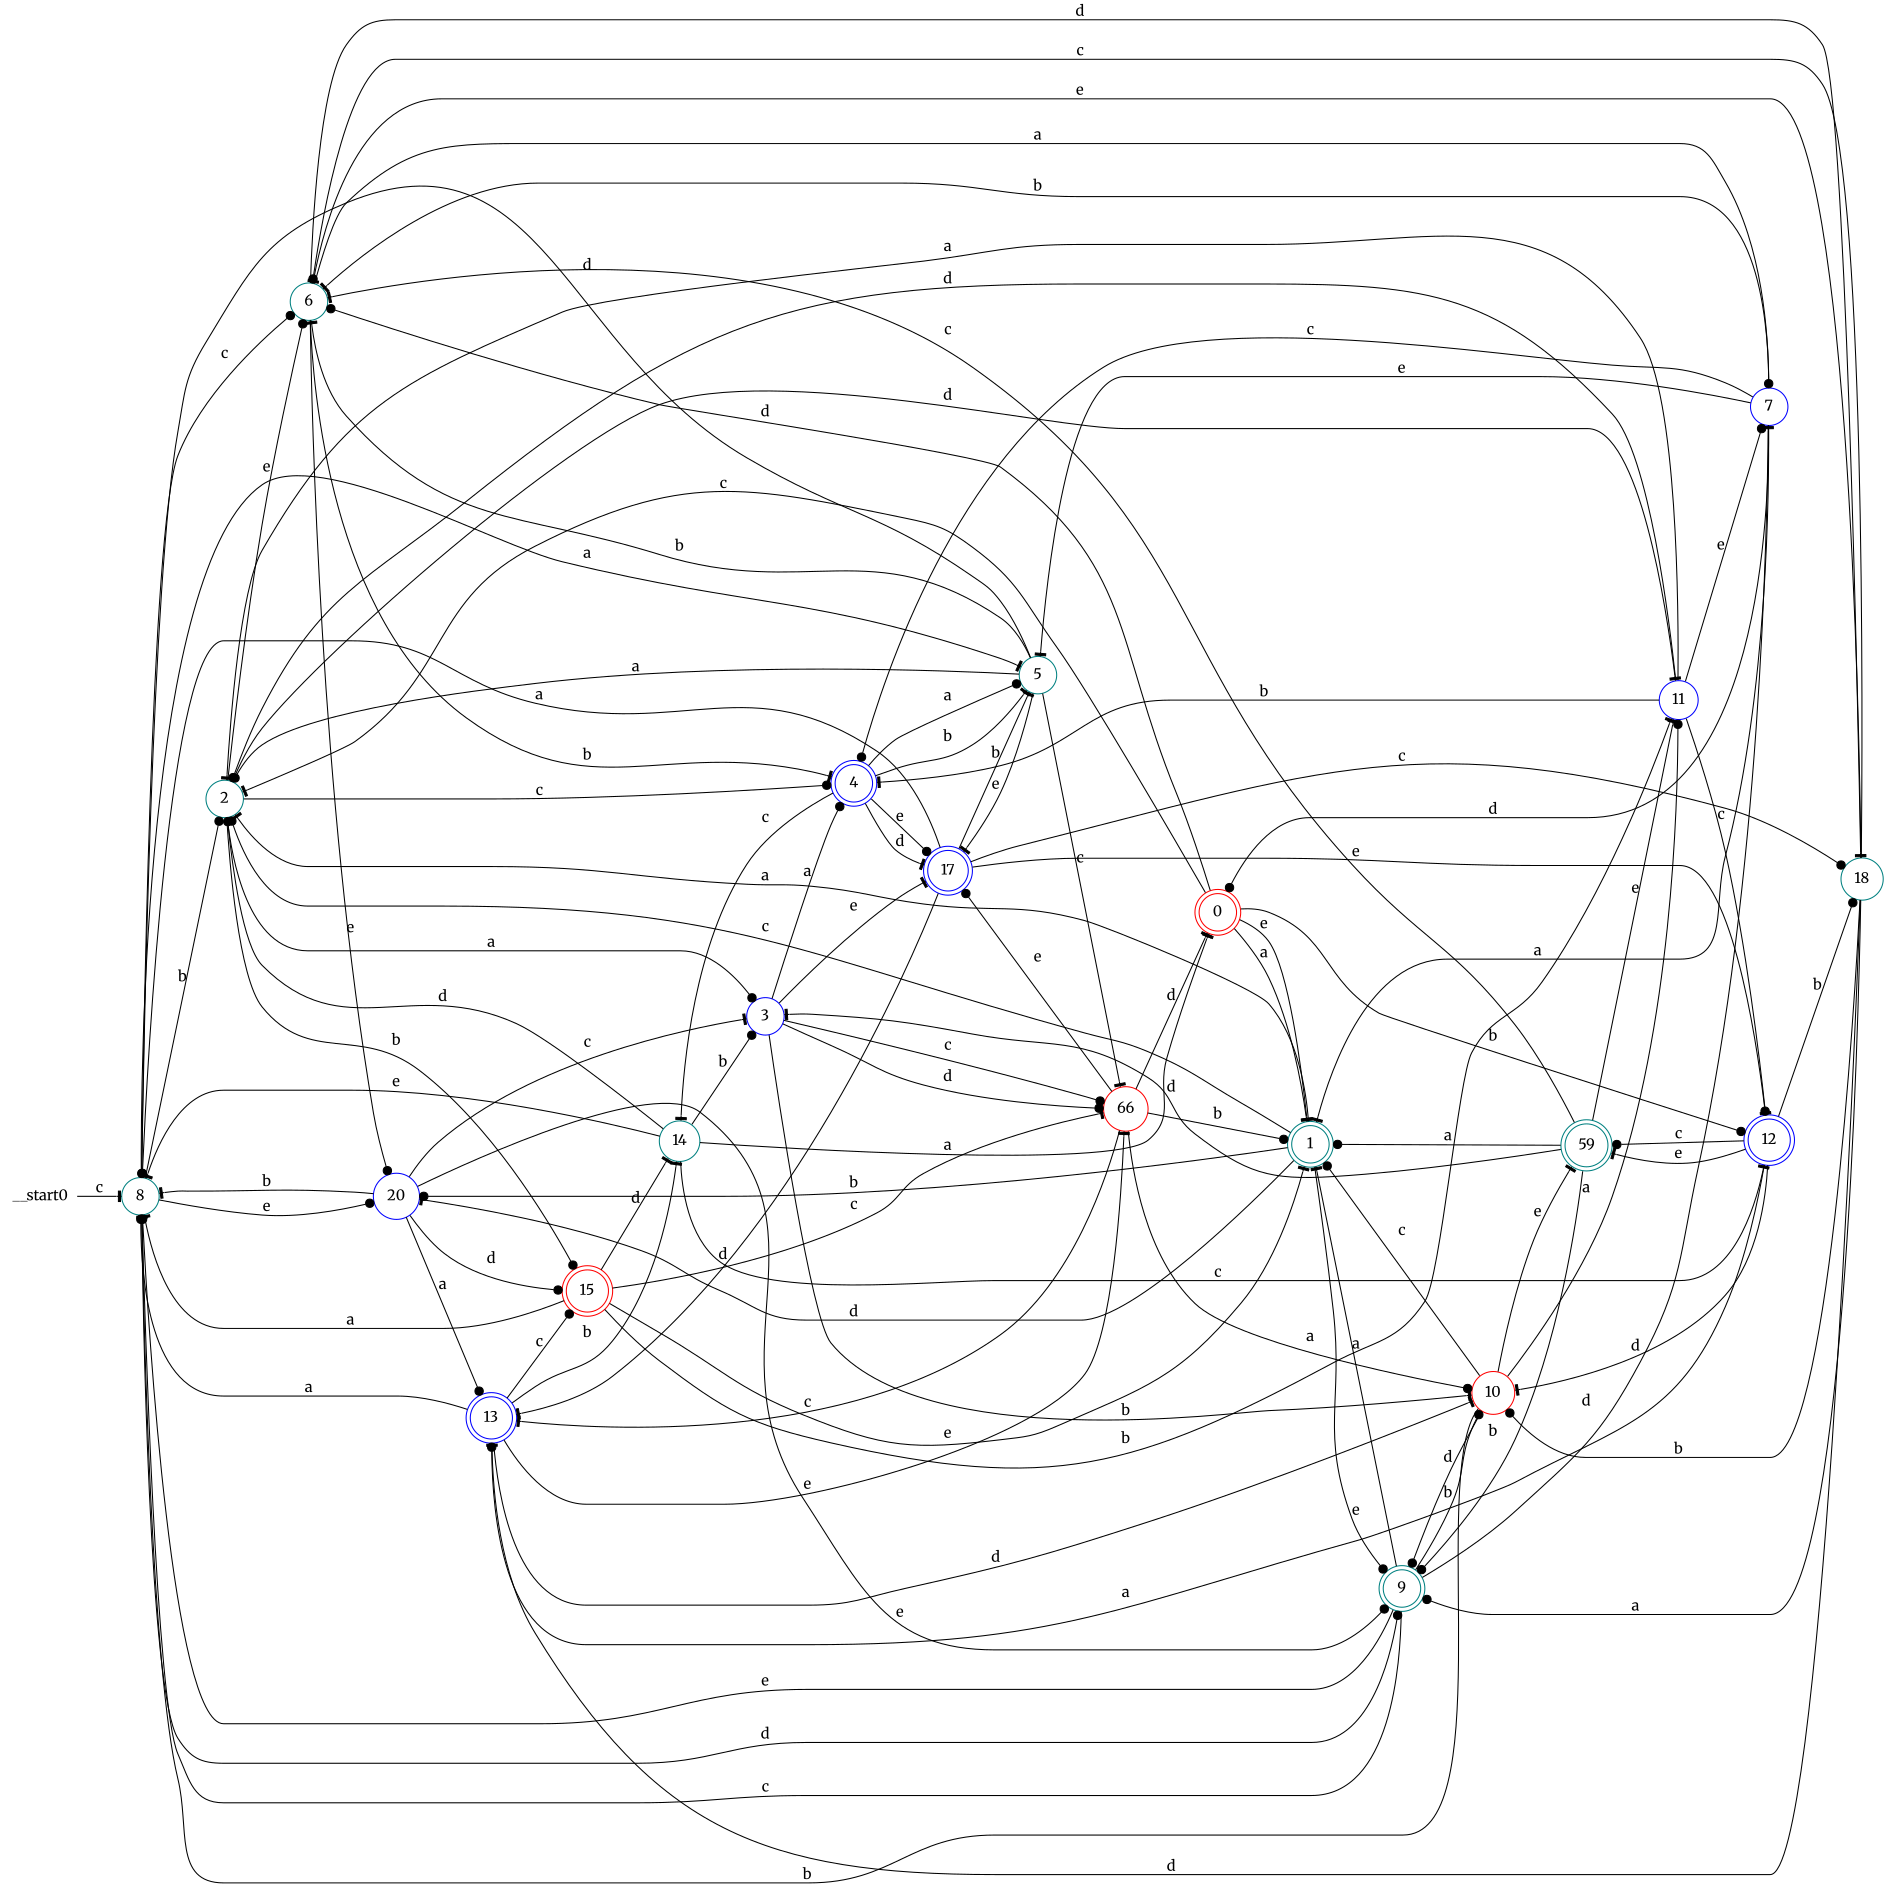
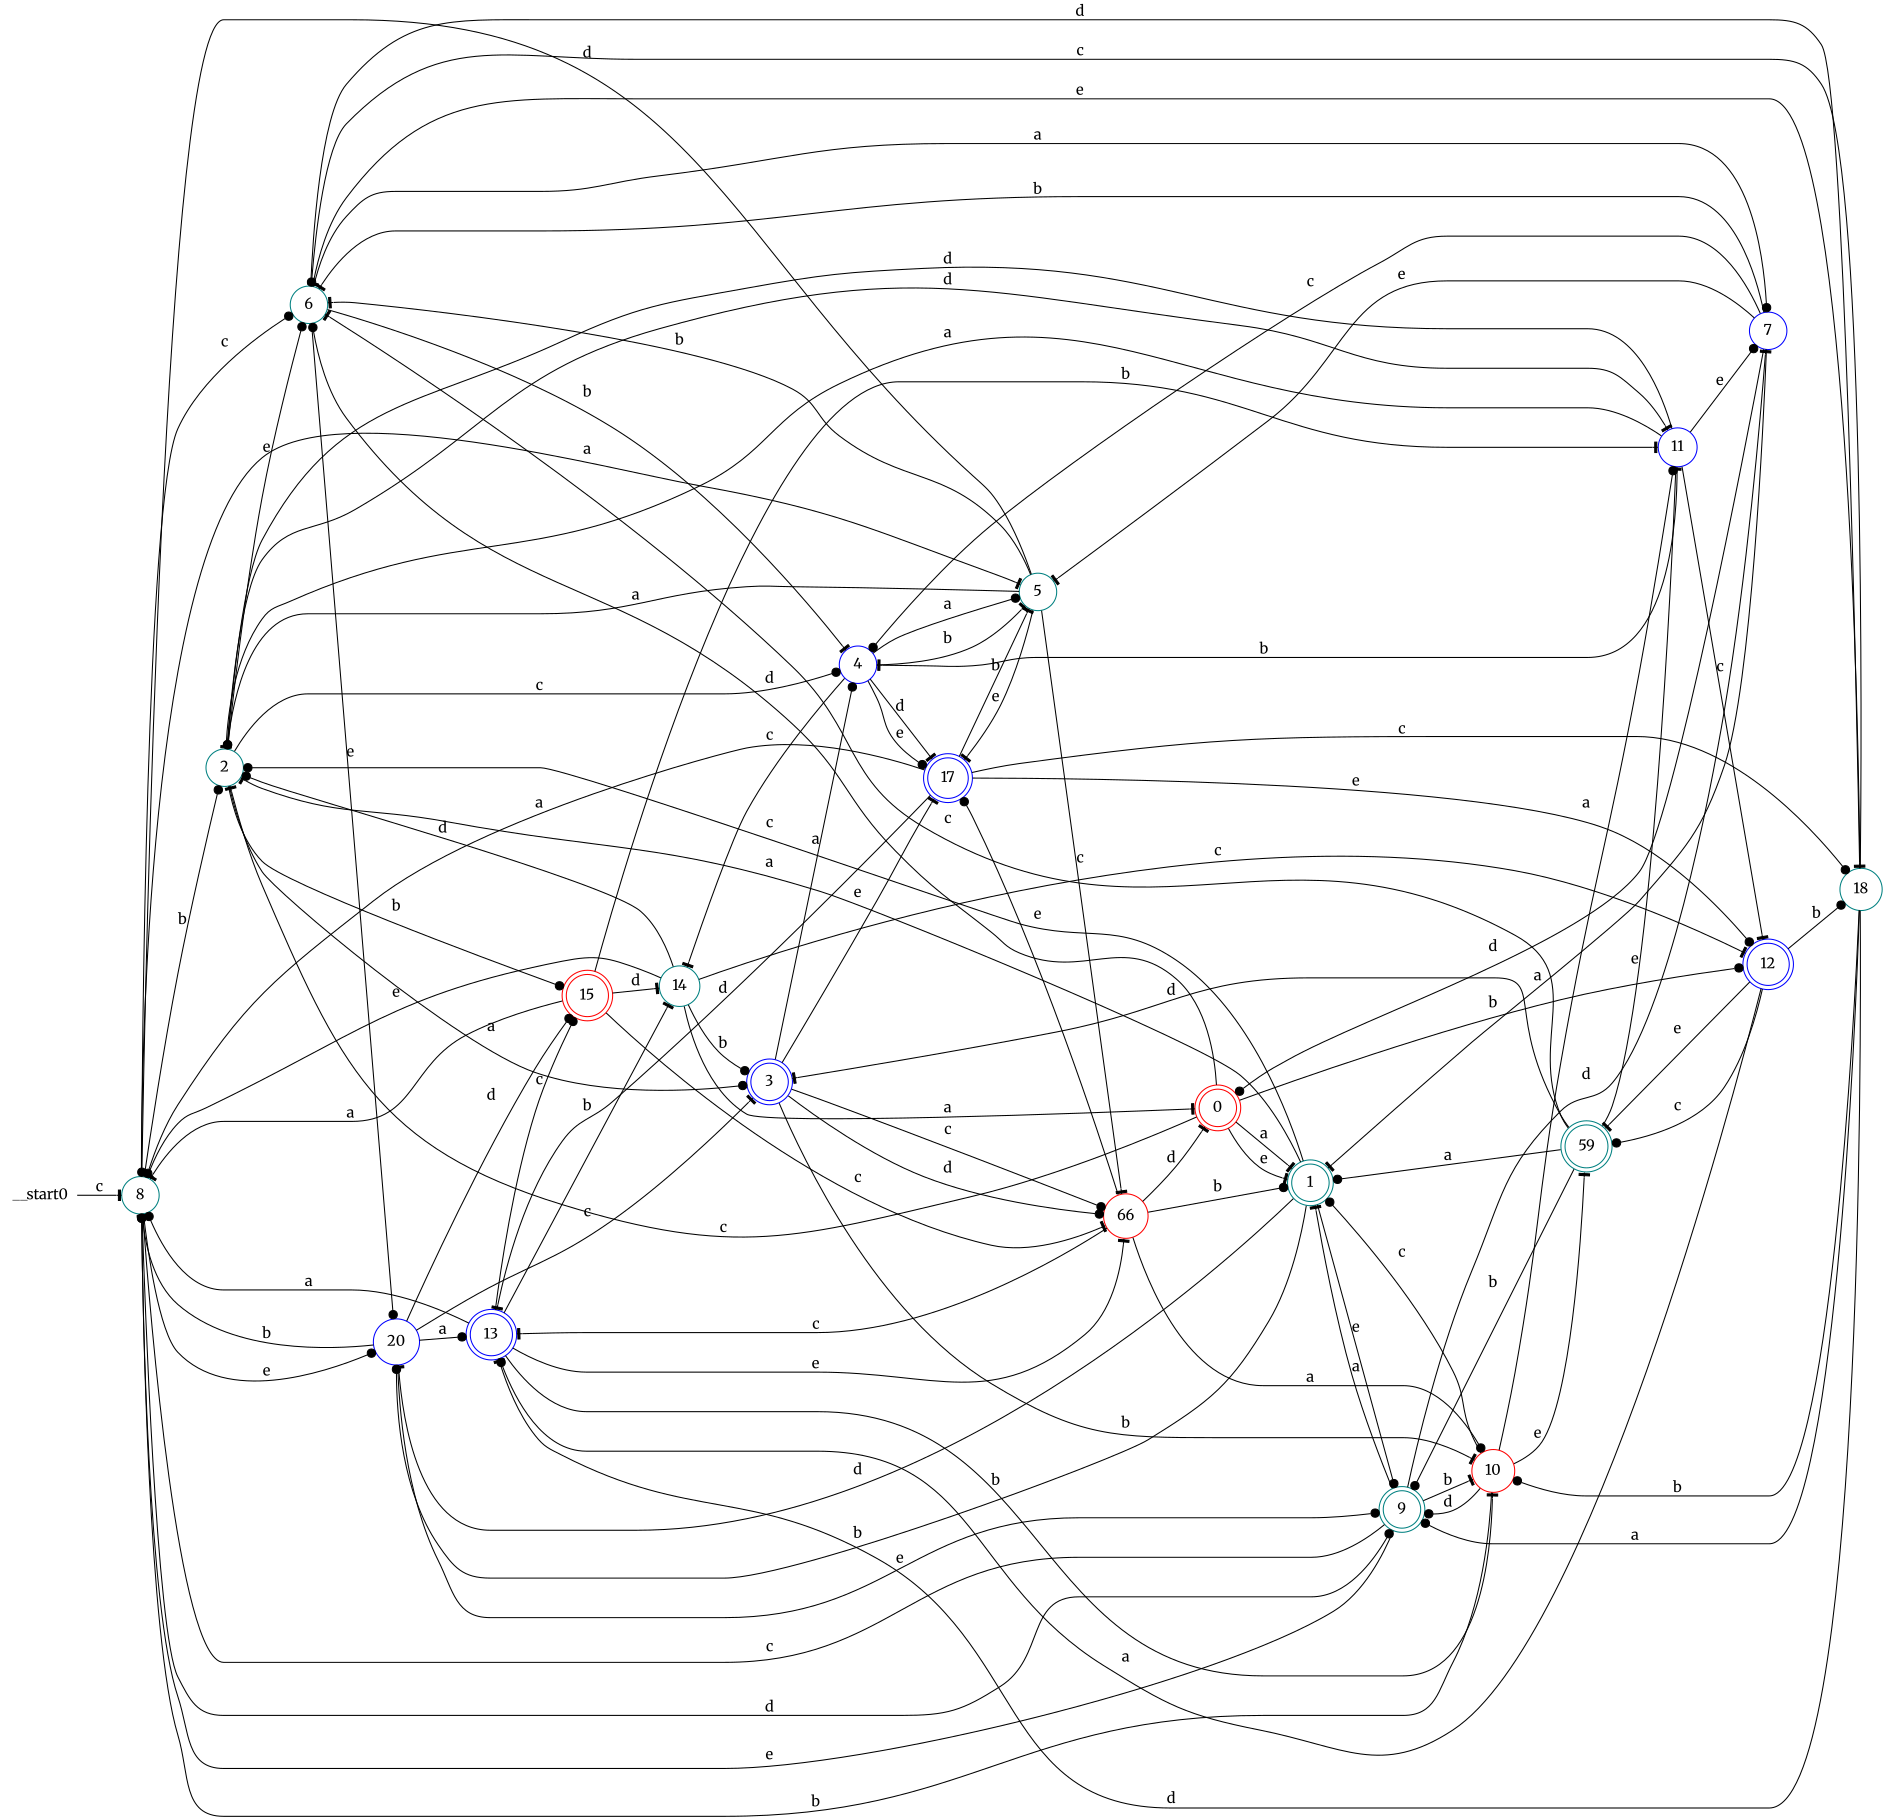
node "4": shape doublecircle -> circle
node "3": shape circle -> doublecircle
edge "12" -> "10": removed, label "d"
edge "15" -> "1": removed, label "e"
edge "9" -> "10": arrowhead dot -> tee
edge "13" -> "10": label "d" -> "b"
